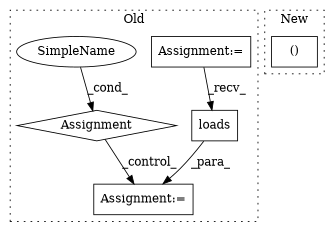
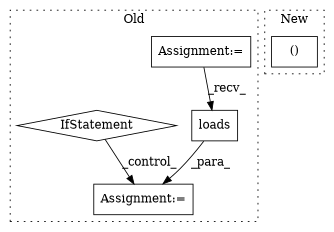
node "SimpleName": removed
node "Assignment": label "Assignment" -> "IfStatement"
